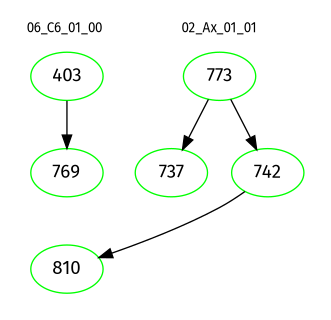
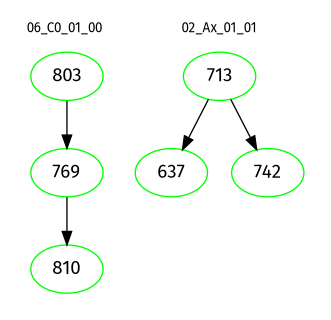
cluster "06_C6_01_00": label "06_C6_01_00" -> "06_C0_01_00"
node "403": label "403" -> "803"
node "773": label "773" -> "713"
node "737": label "737" -> "637"
edge "742" -> "810": now "769" -> "810"
